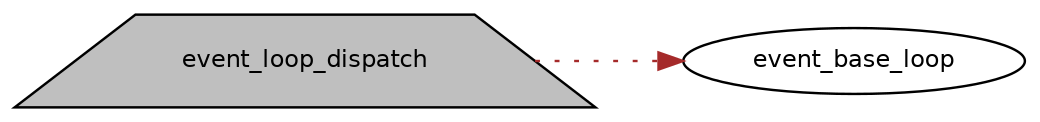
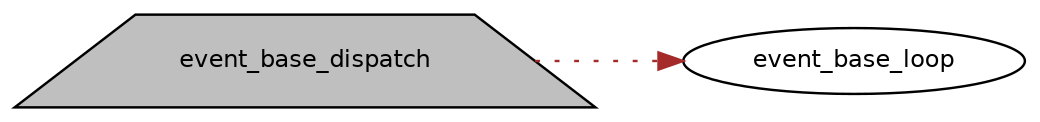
node "event_loop_dispatch": label "event_loop_dispatch" -> "event_base_dispatch"
